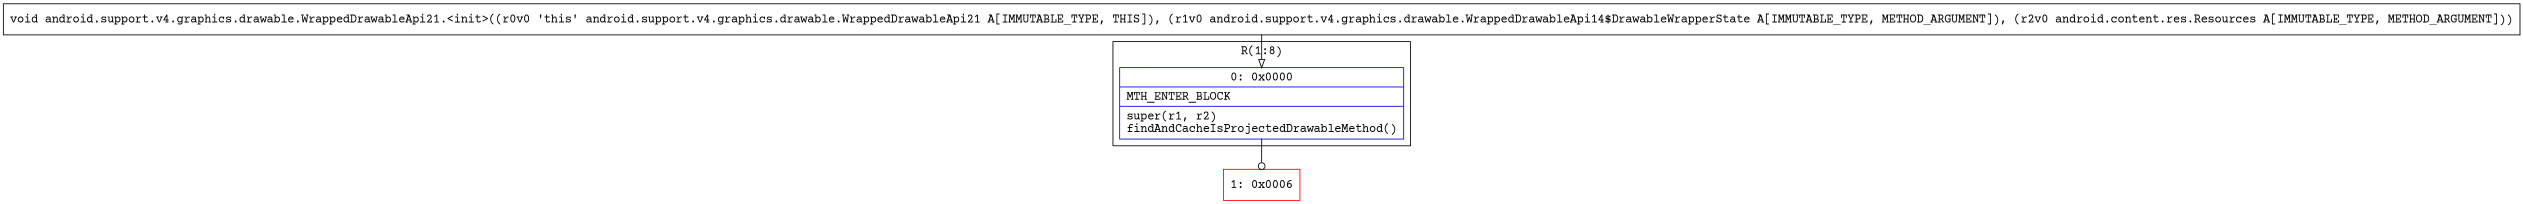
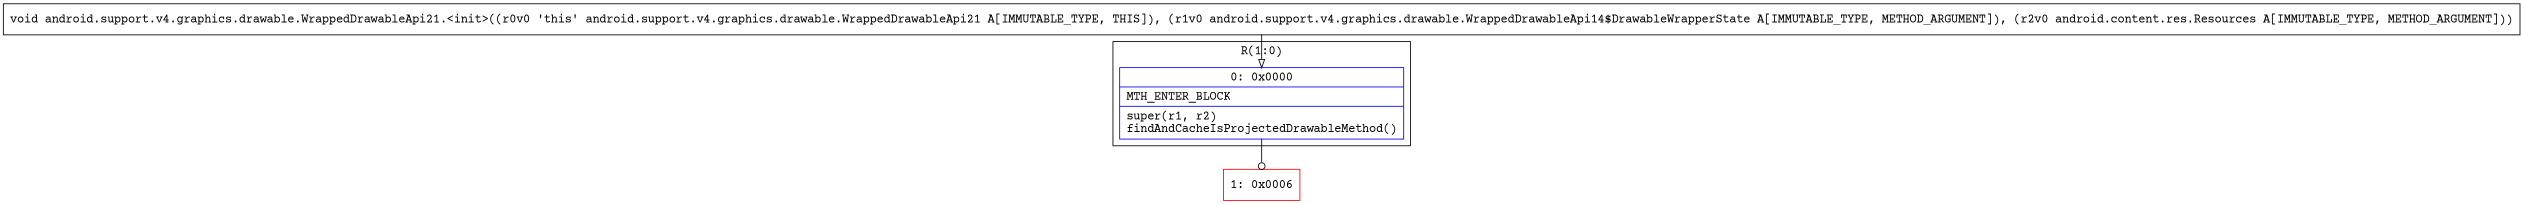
cluster "R(1:8)": label "R(1:8)" -> "R(1:0)"
